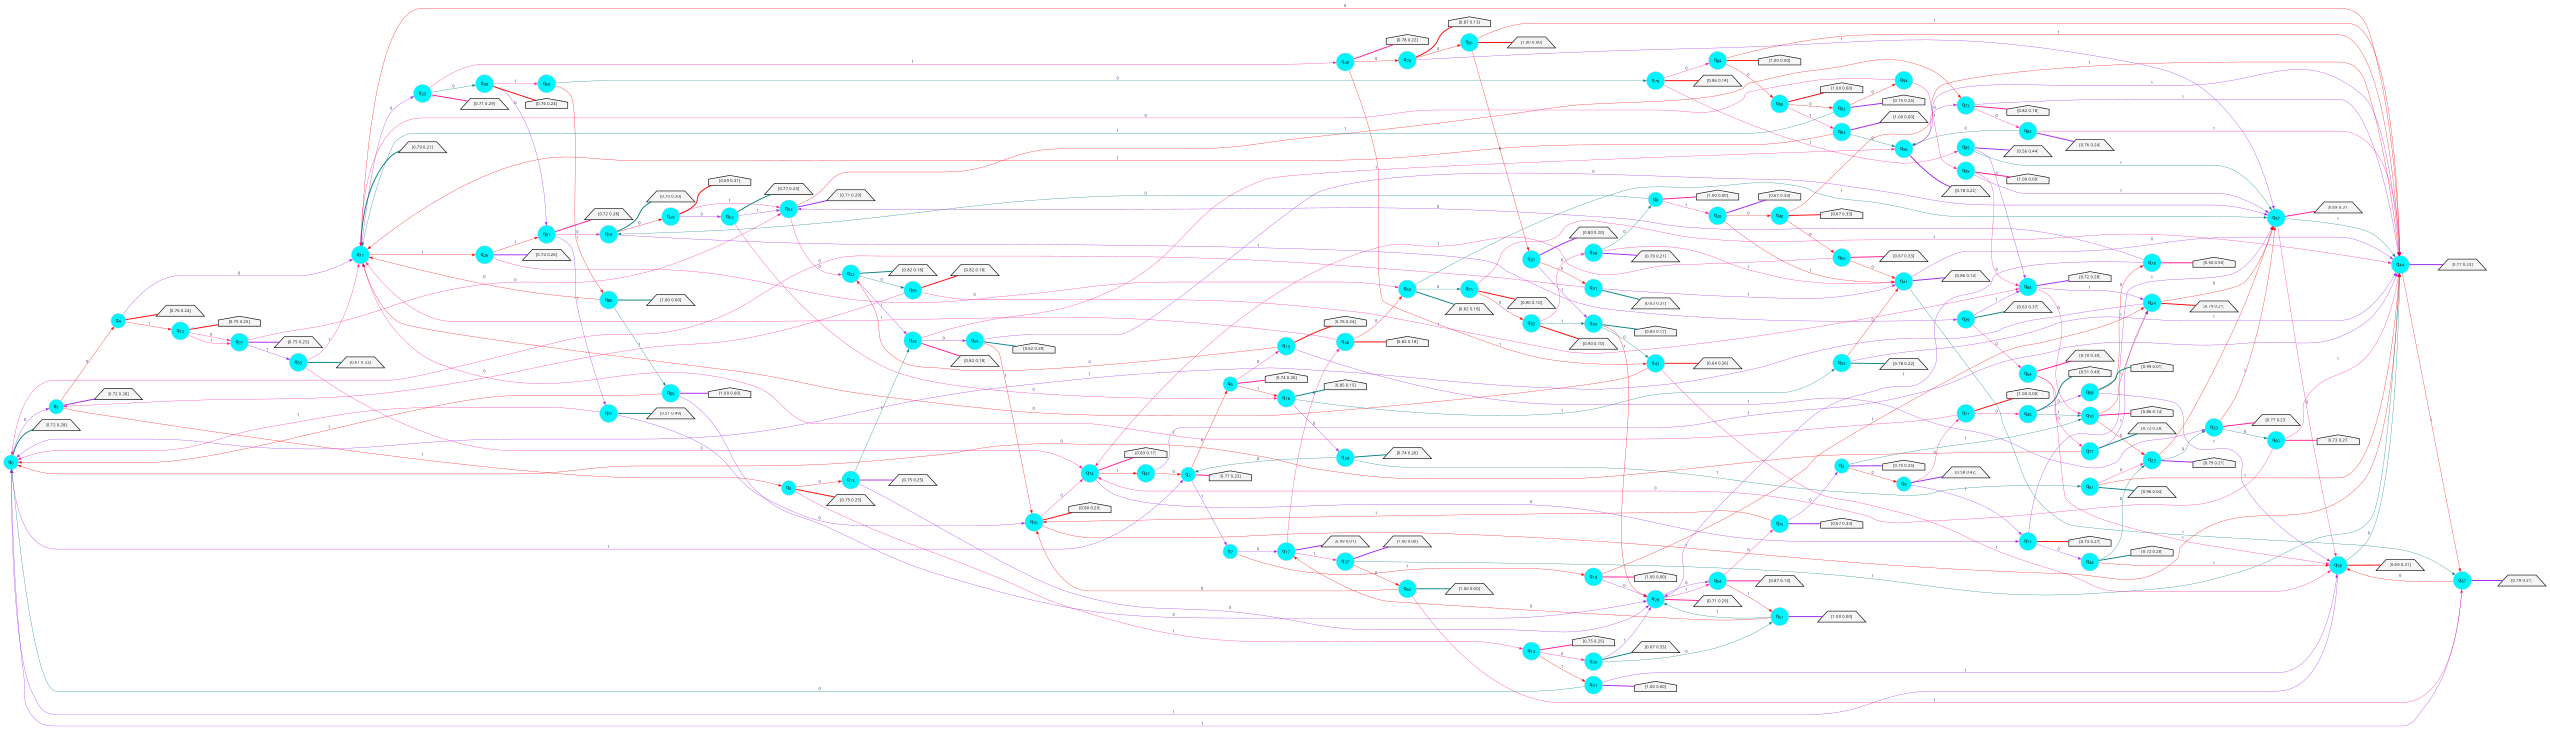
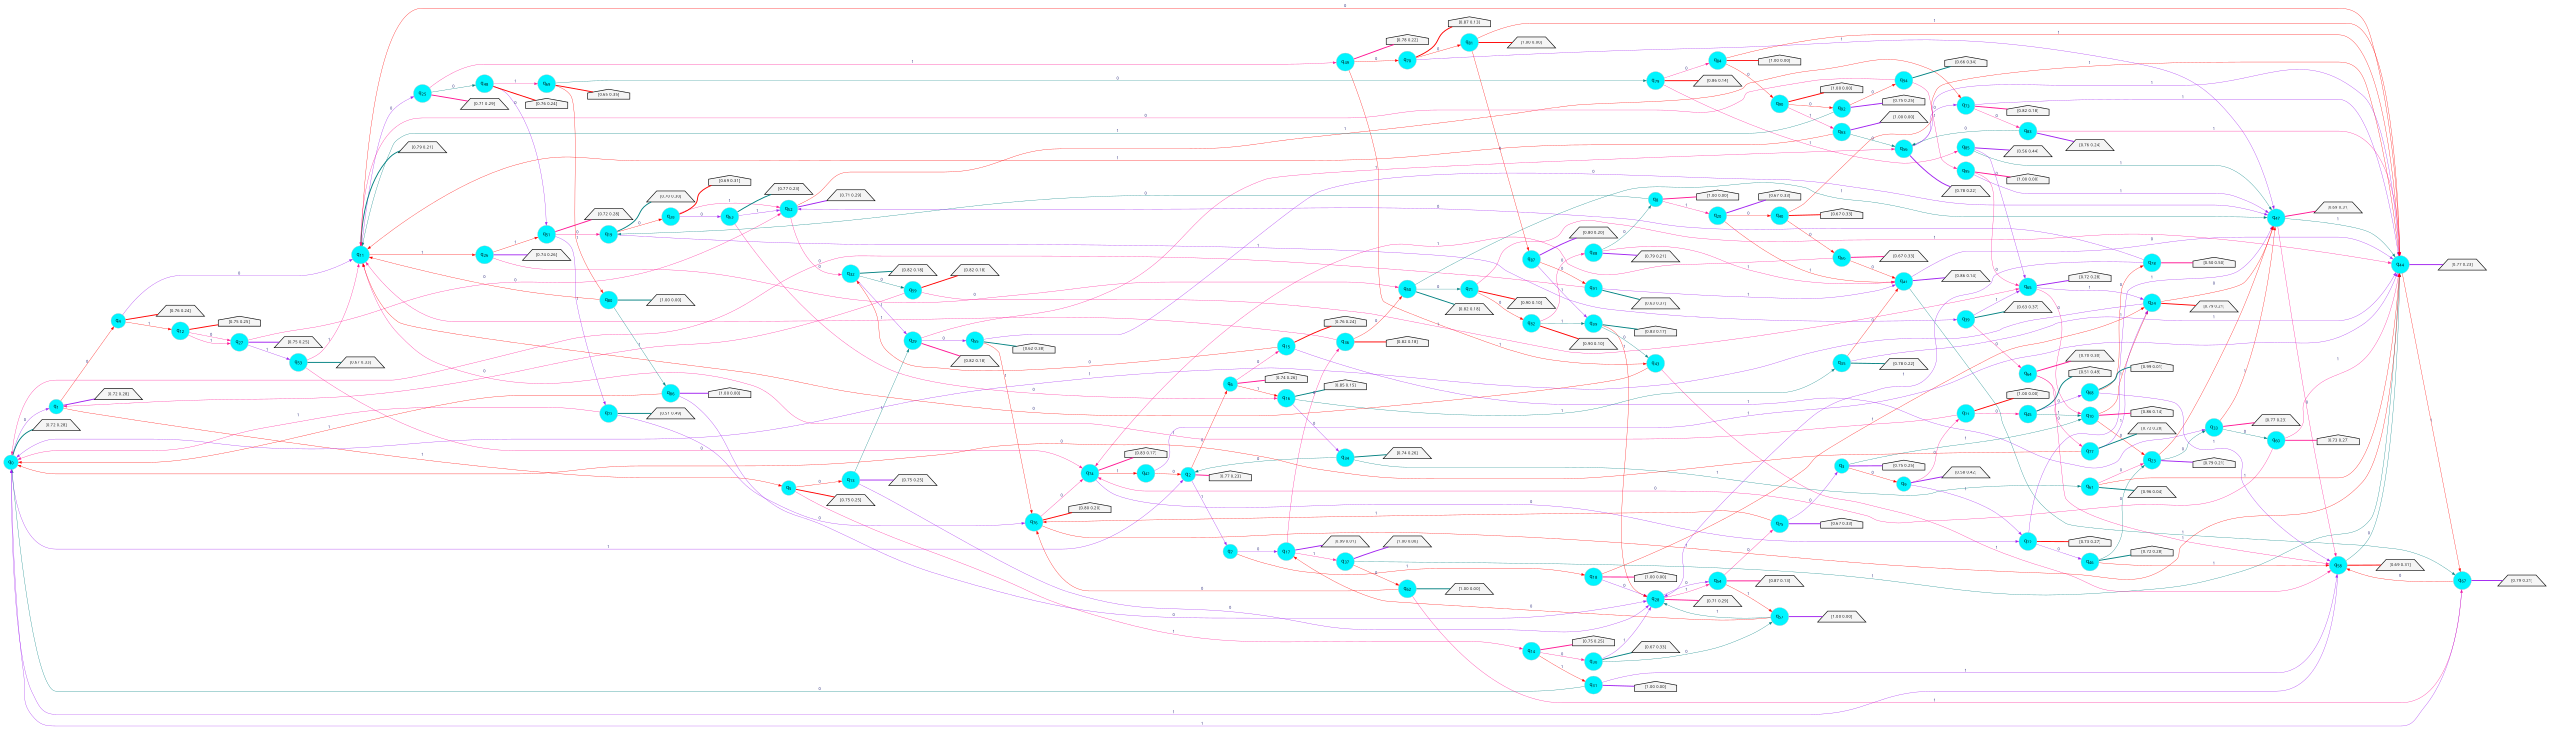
node "[0.66 0.34]": added
node "[0.65 0.35]": added
node "[0.64 0.36]": removed
